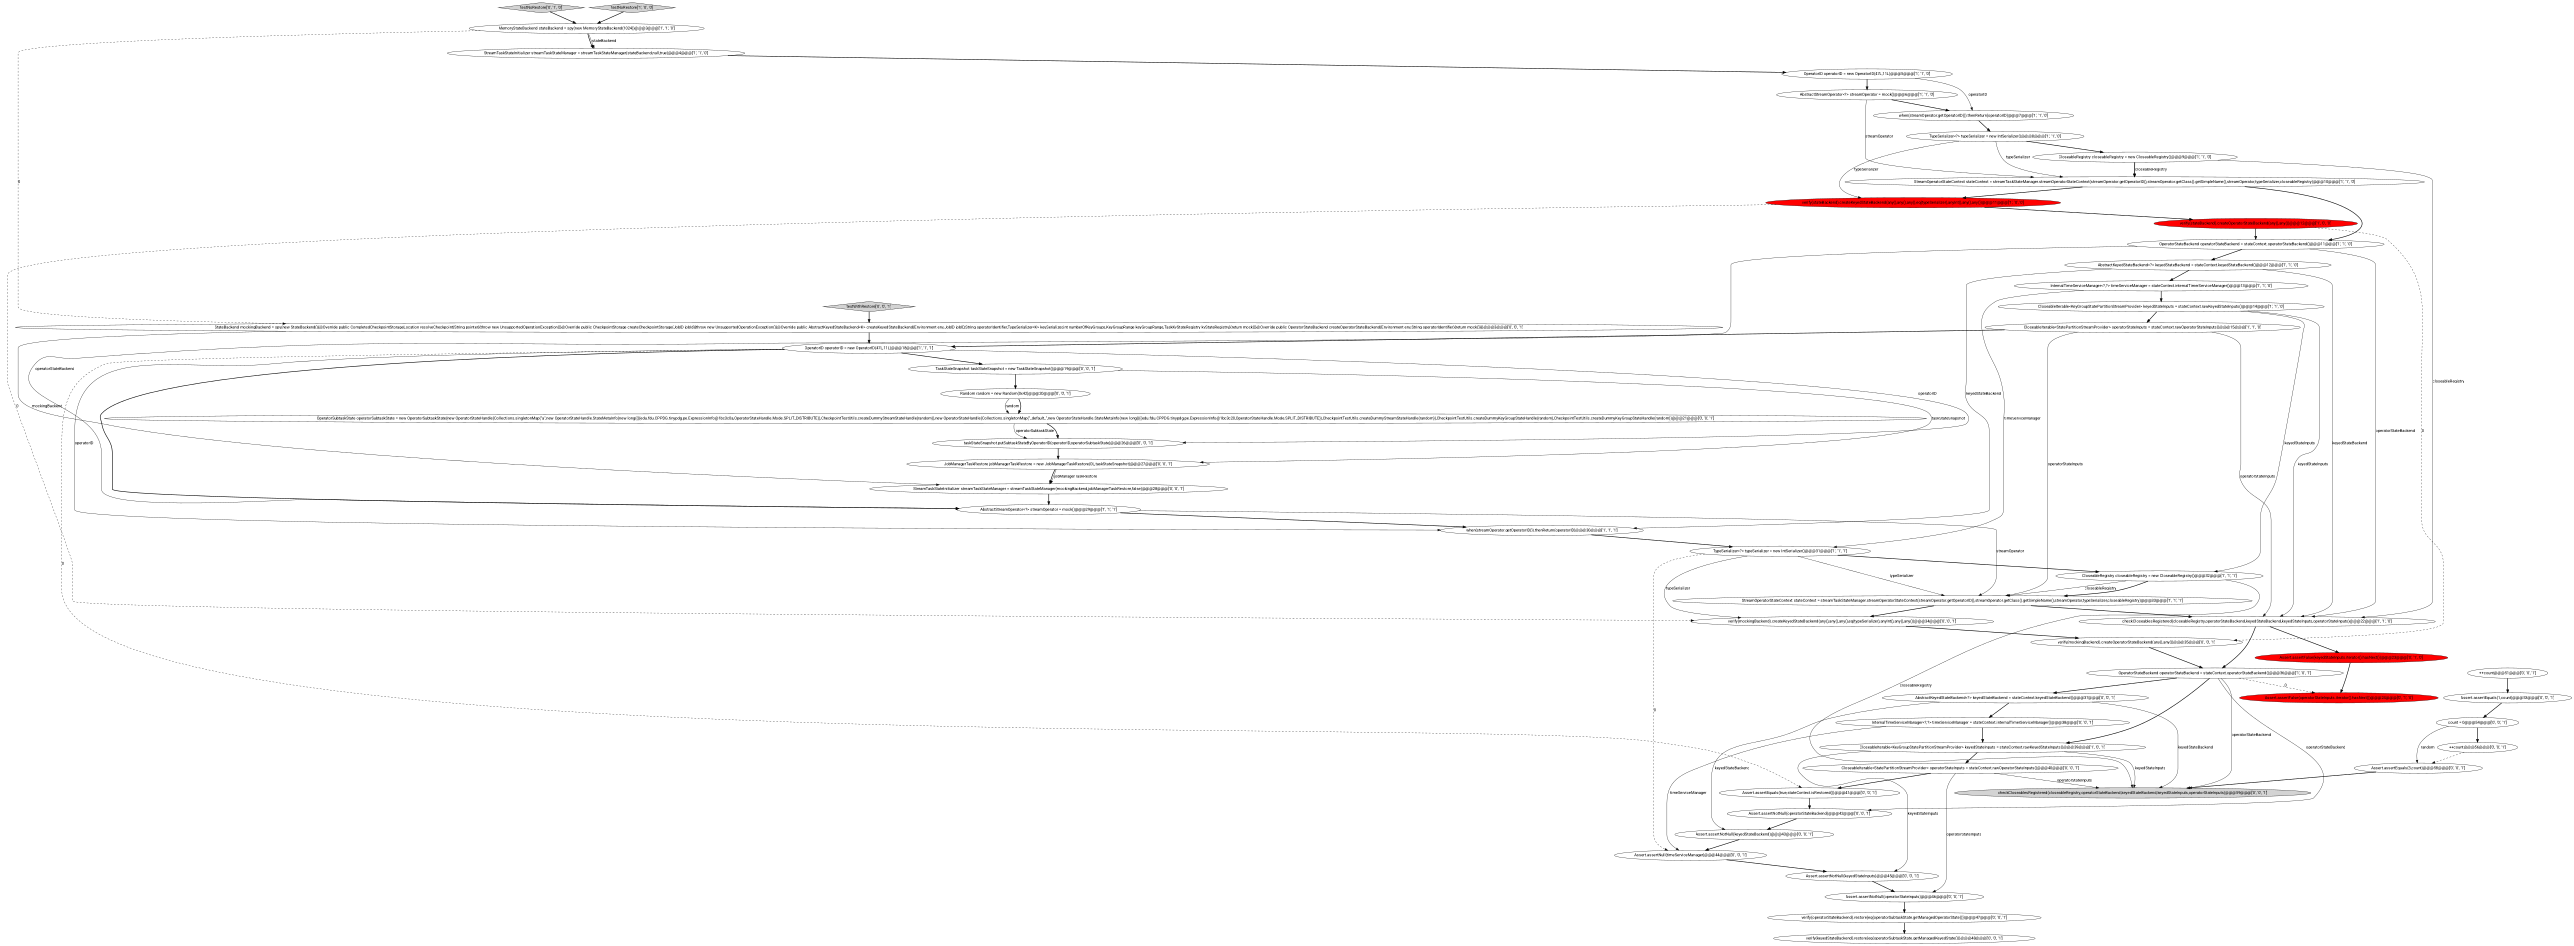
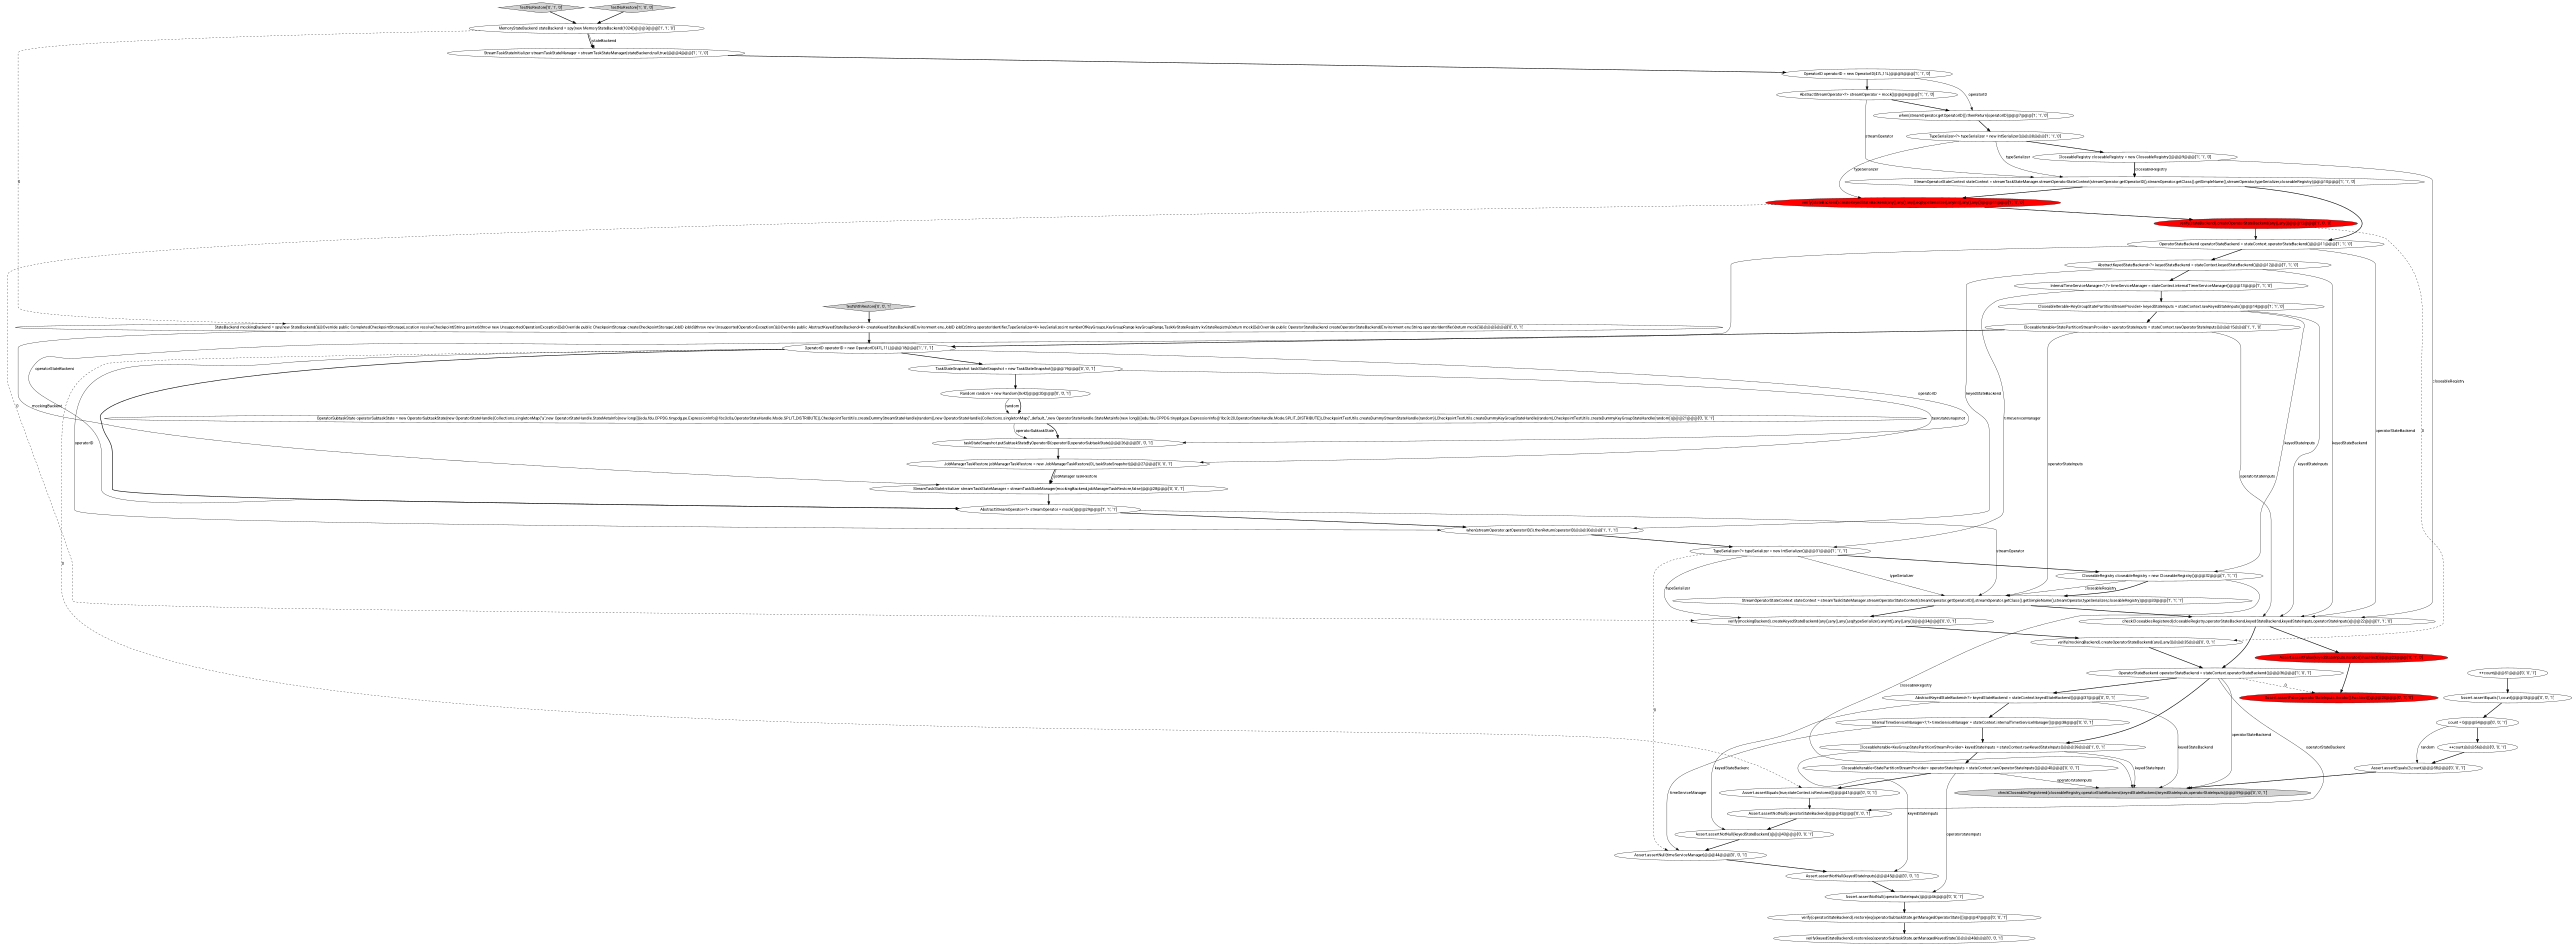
edge "++count@@@56@@@['0', '0', '1']" -> "Assert.assertEquals(3,count)@@@58@@@['0', '0', '1']": style dashed -> bold
